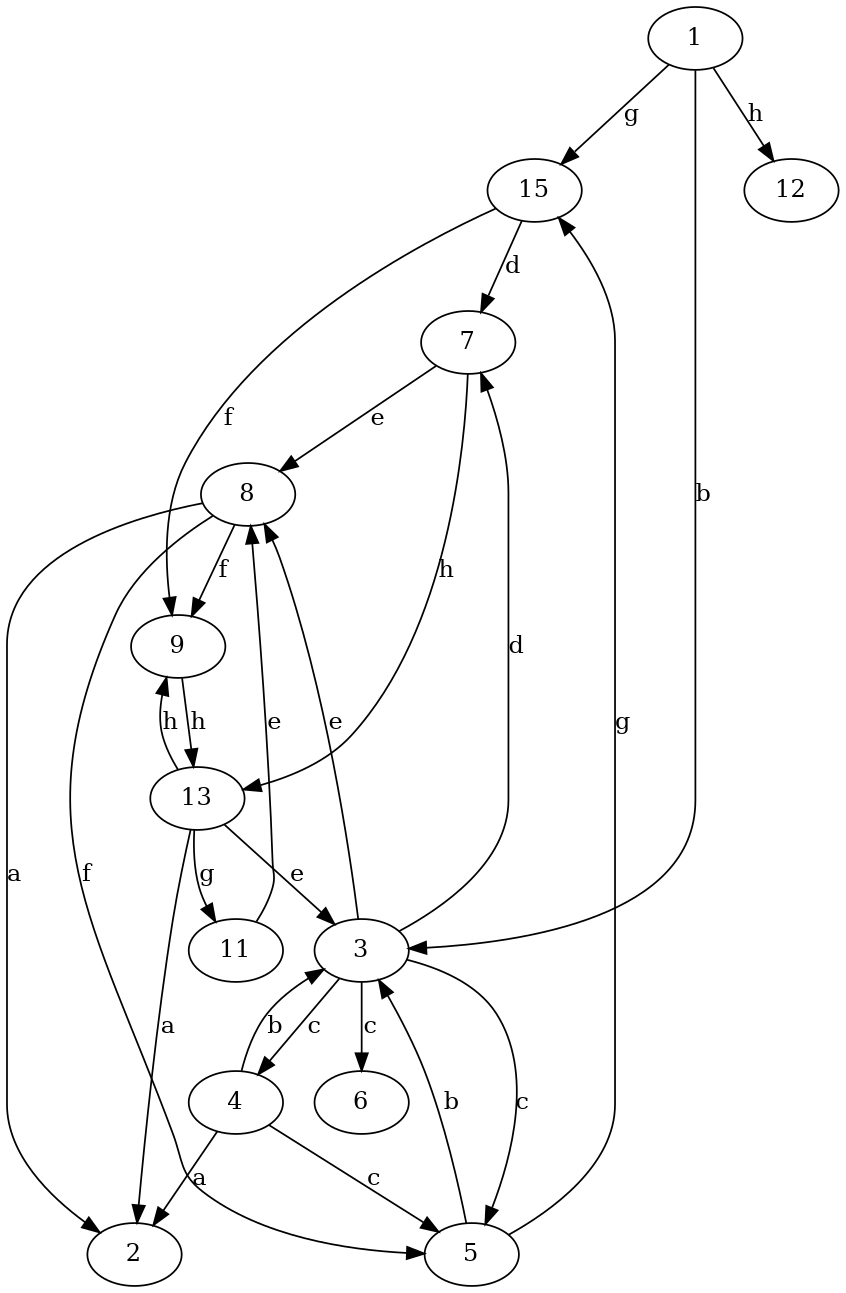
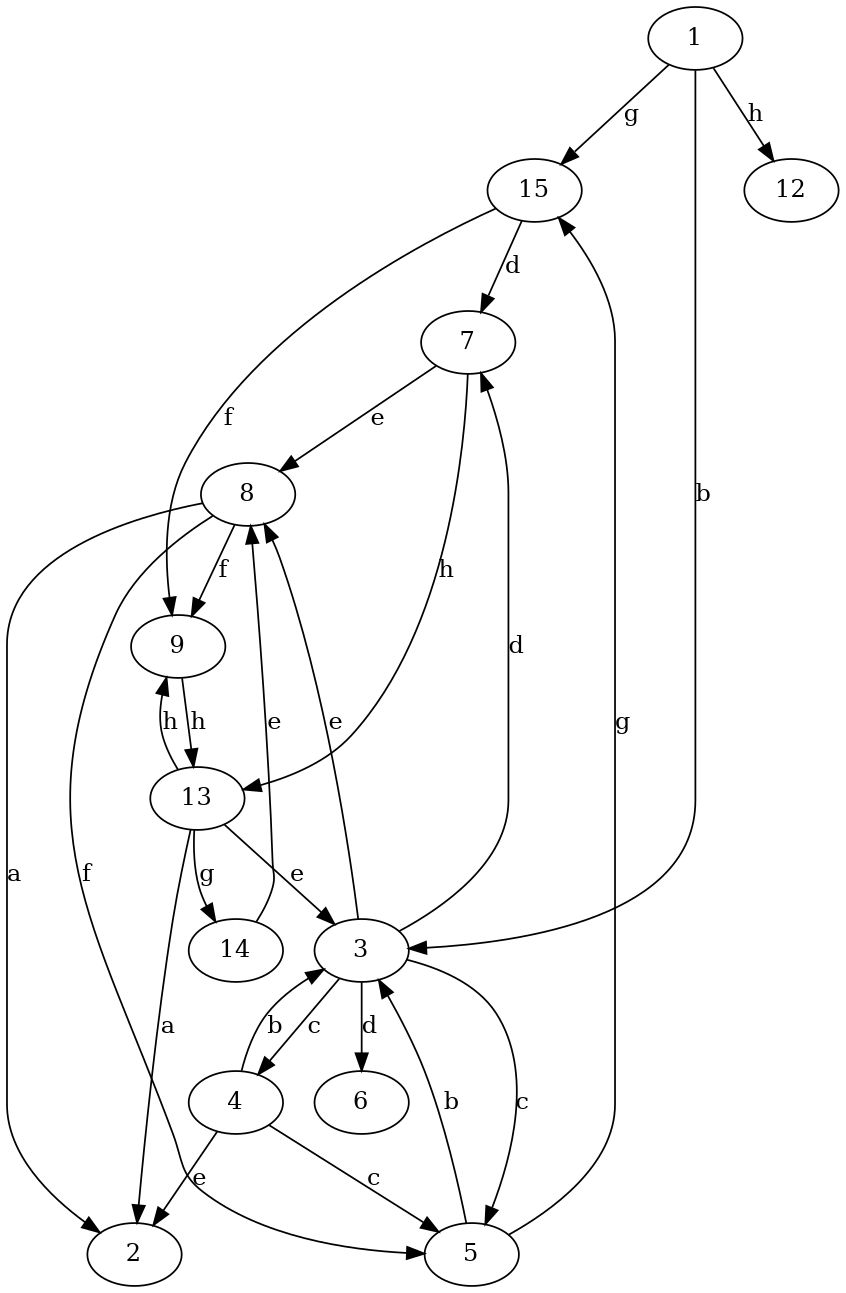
node "11": label "11" -> "14"
edge "3" -> "6": label "c" -> "d"
edge "4" -> "2": label "a" -> "e"
